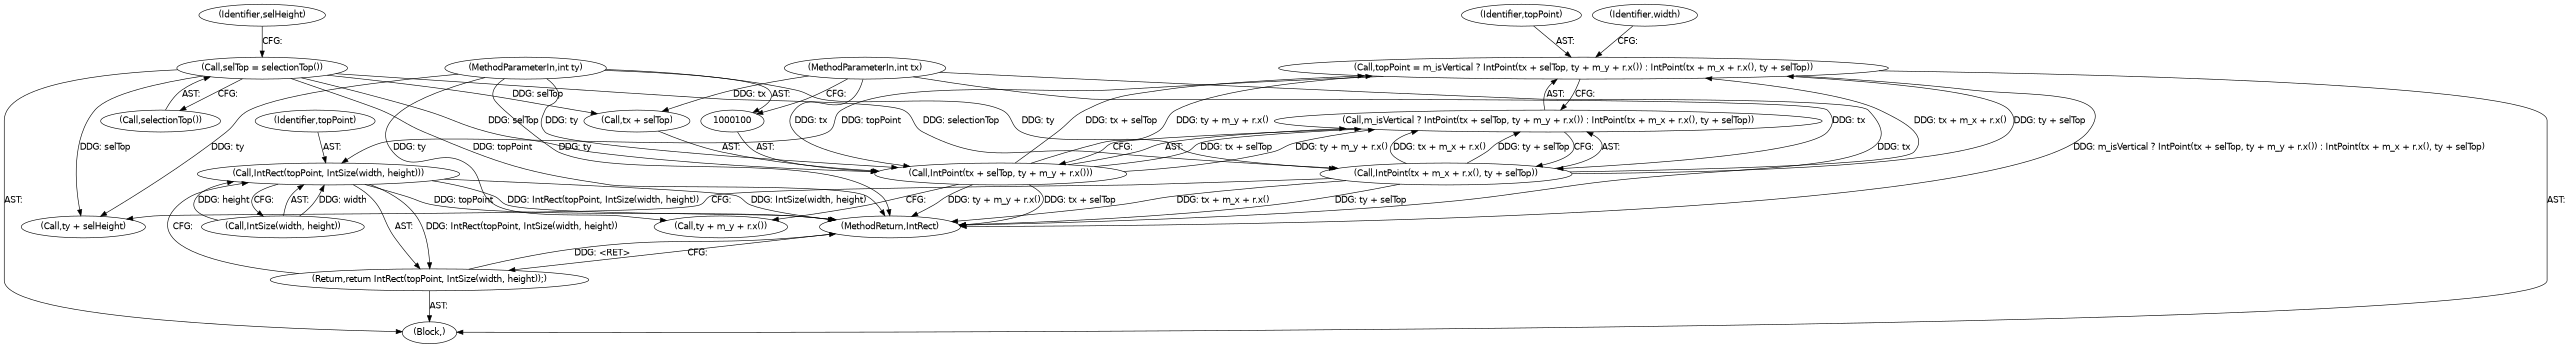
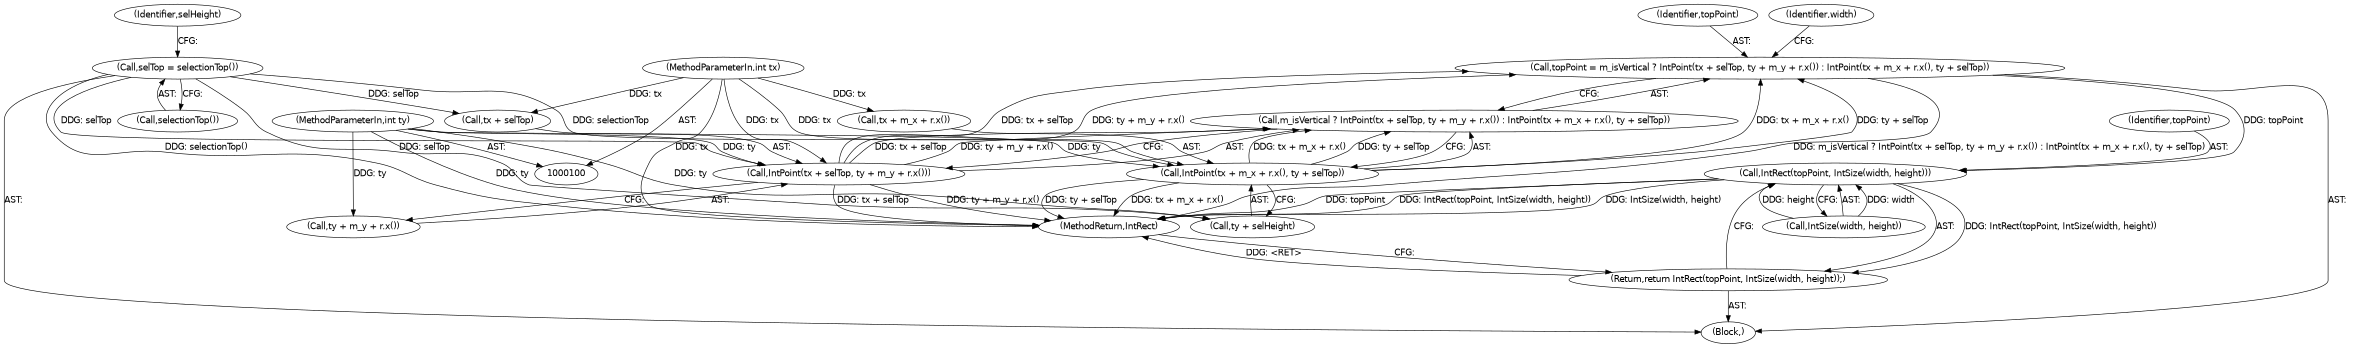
edge "(MethodParameterIn,int tx)" -> "1000100": label "CFG: " -> "AST: "
node "(Call,tx + m_x + r.x())": added
edge "(Call,selTop = selectionTop())" -> "(MethodReturn,IntRect)": label "DDG: topPoint" -> "DDG: selectionTop()"
edge "1000100" -> "(Call,IntPoint(tx + selTop, ty + m_y + r.x()))": now "(Call,ty + m_y + r.x())" -> "(Call,IntPoint(tx + selTop, ty + m_y + r.x()))"
edge "(Call,ty + selHeight)" -> "(Call,IntPoint(tx + m_x + r.x(), ty + selTop))": added, label "AST:"
